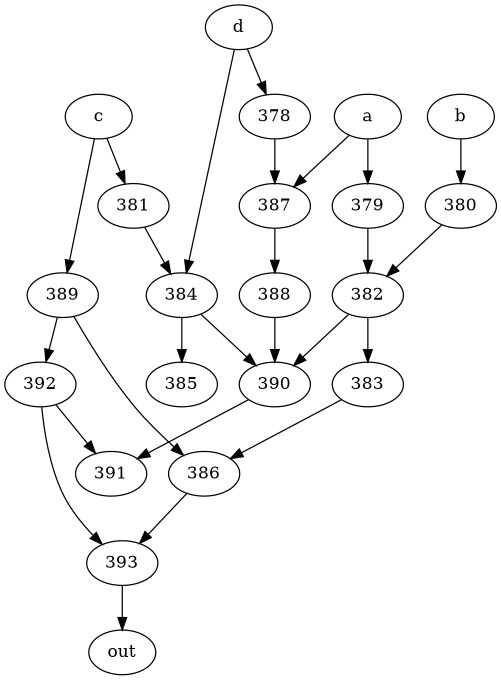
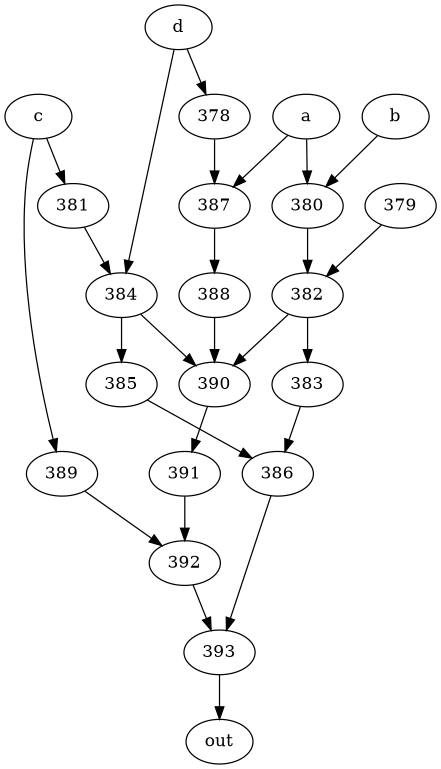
edge "a" -> "379": now "a" -> "380"
edge "389" -> "386": now "385" -> "386"
edge "392" -> "391": reversed
